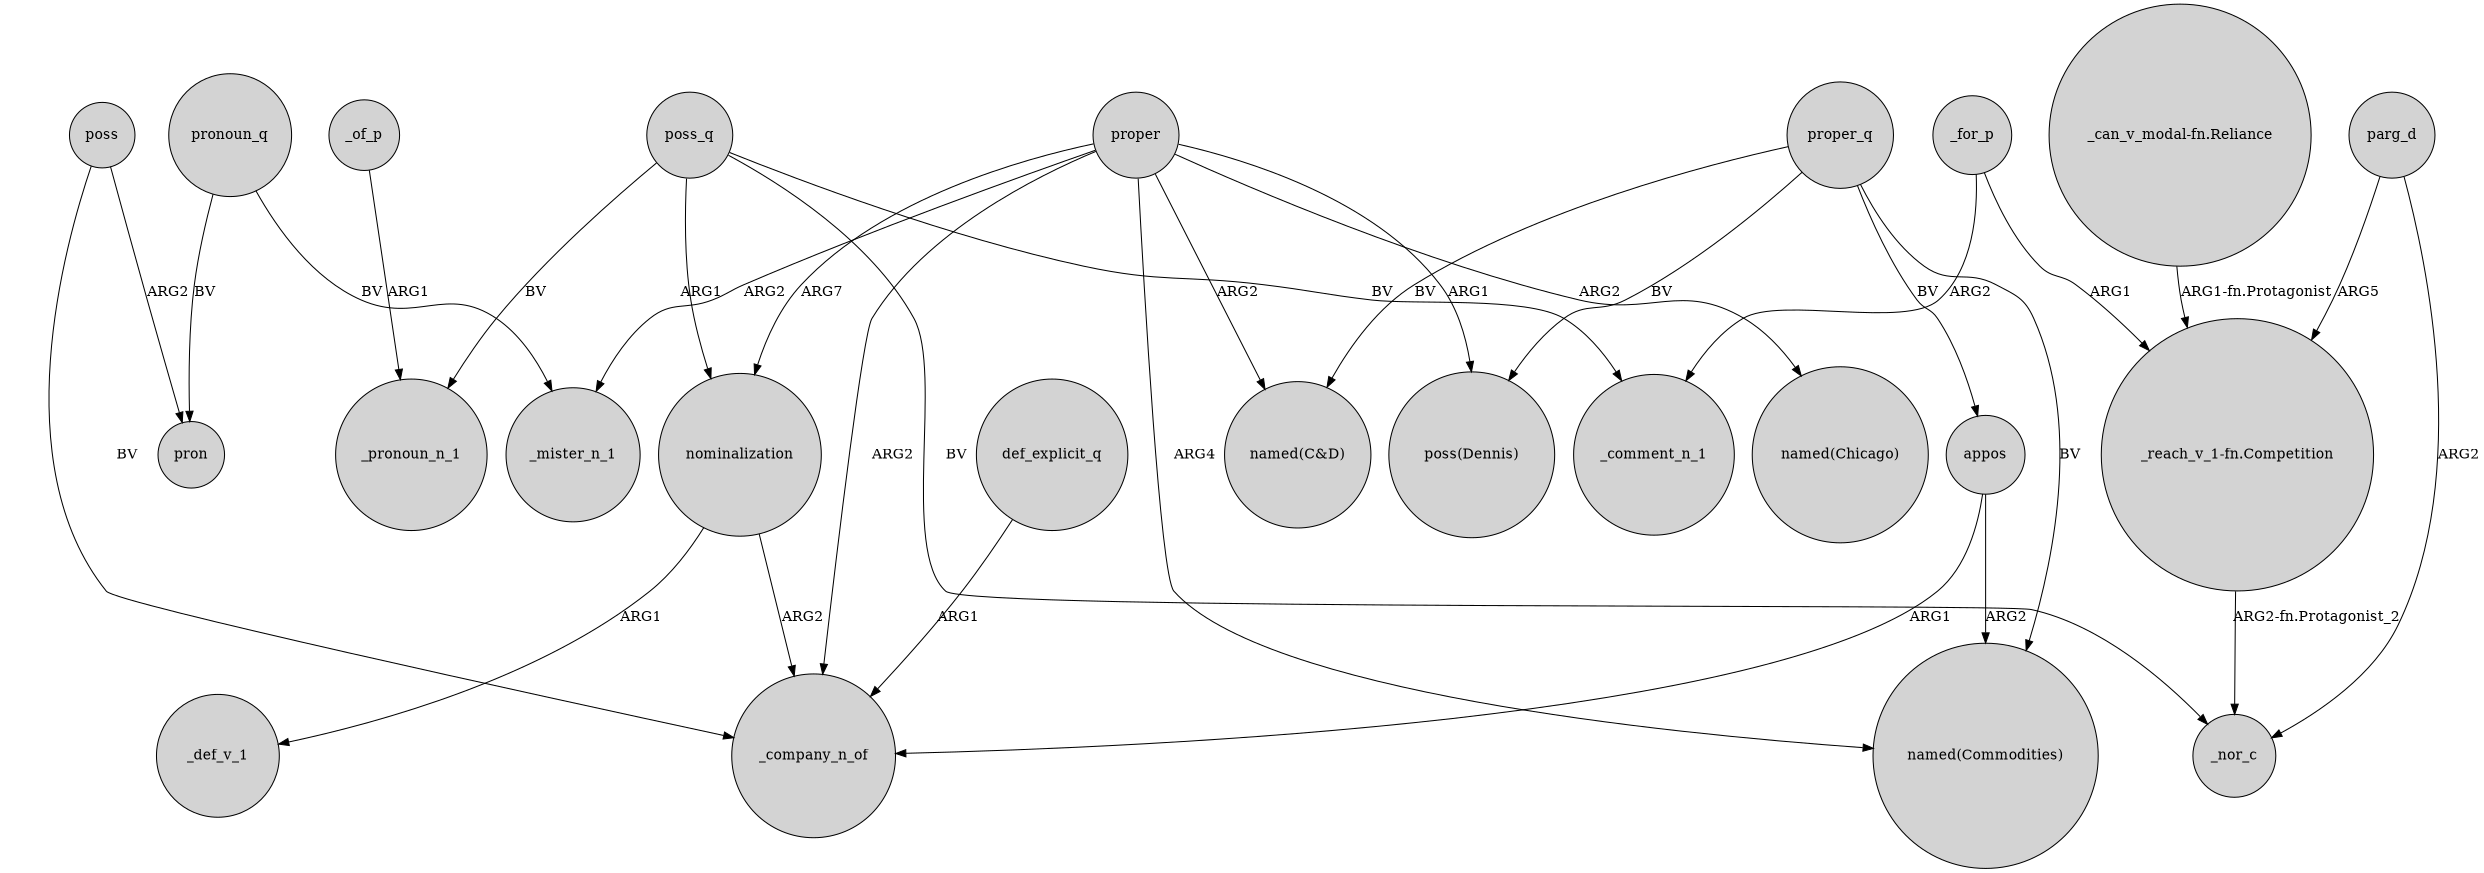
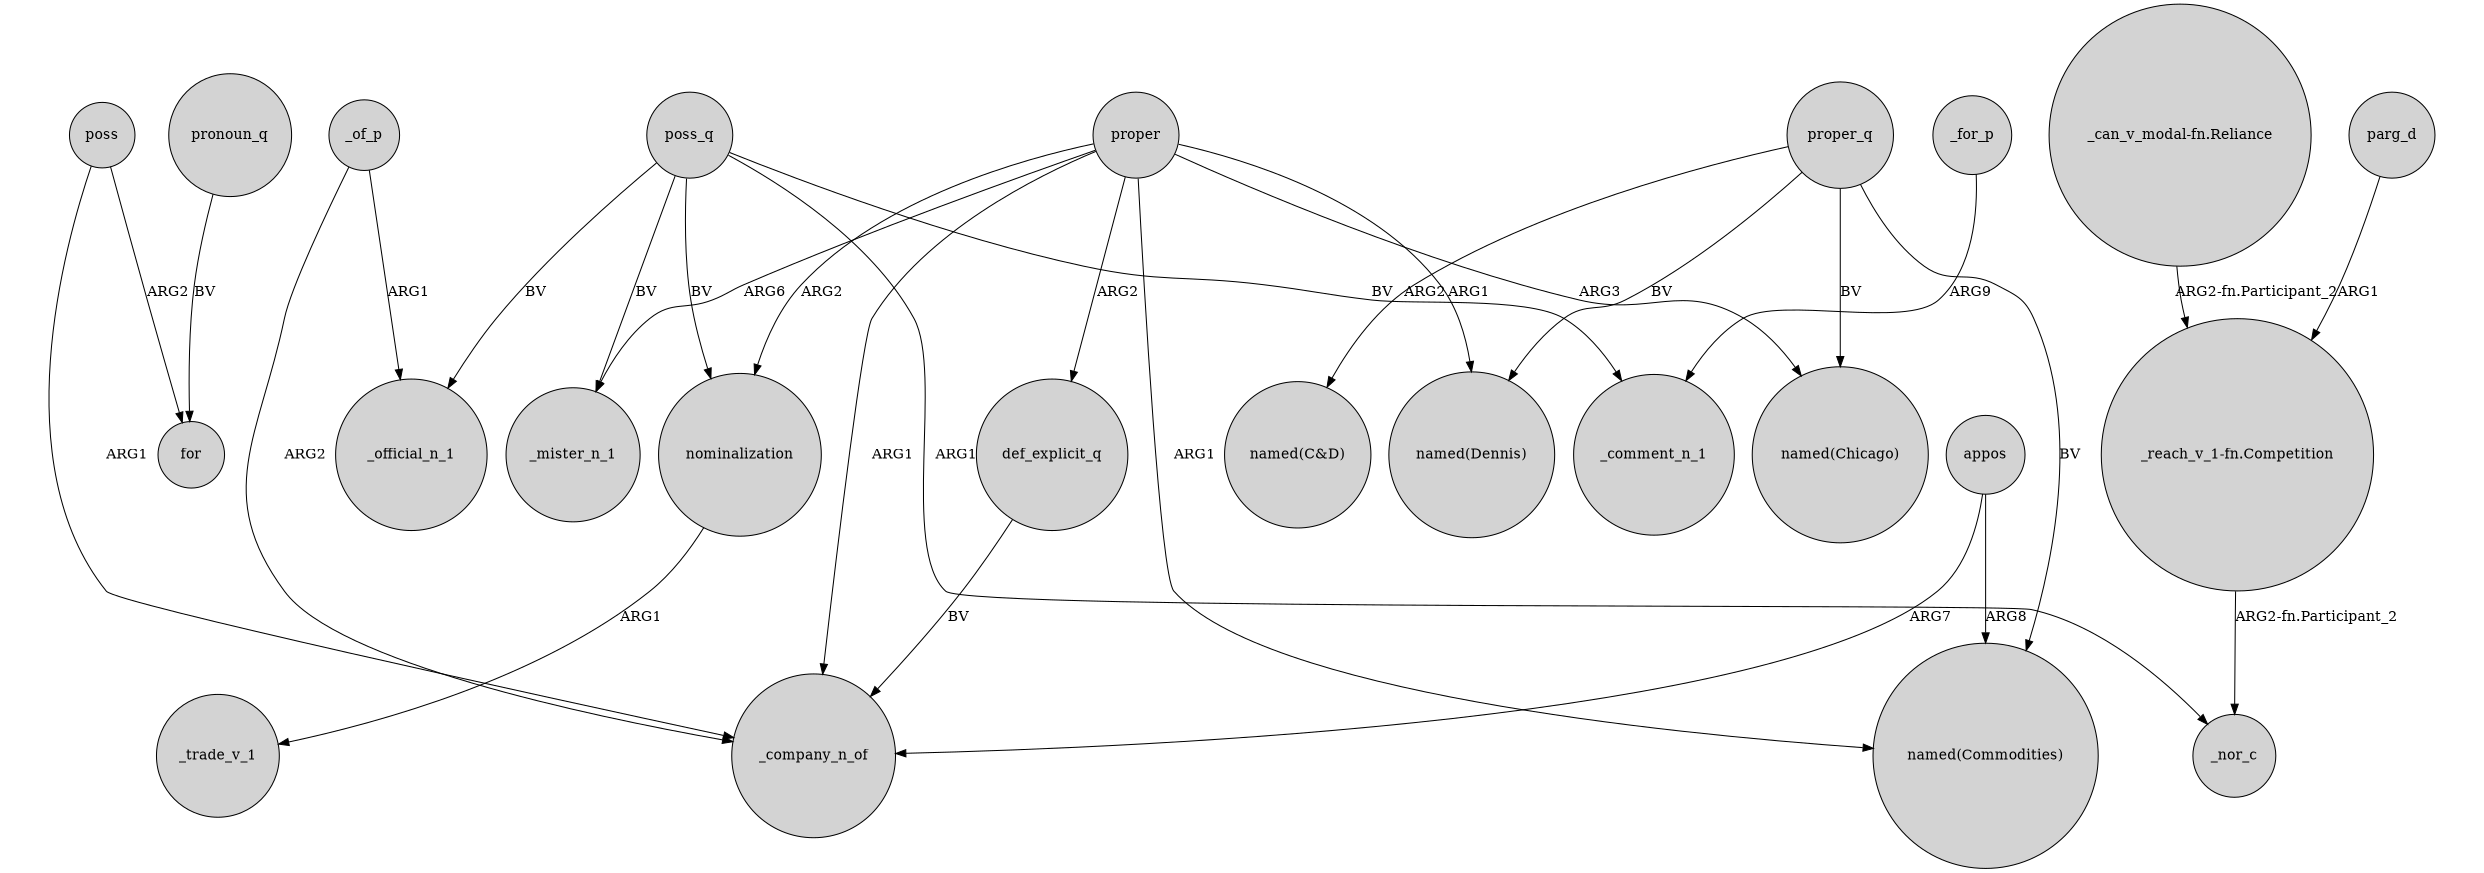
edge "proper" -> "named(C&D)": now "proper" -> "def_explicit_q"
edge "_for_p" -> "_reach_v_1-fn.Competition": removed, label "ARG1"
edge "poss_q" -> "nominalization": label "ARG1" -> "BV"
edge "proper" -> "_mister_n_1": label "ARG2" -> "ARG6"
edge "proper" -> "nominalization": label "ARG7" -> "ARG2"
edge "proper_q" -> "named(C&D)": label "BV" -> "ARG2"
edge "proper" -> "named(Chicago)": label "ARG2" -> "ARG3"
edge "_for_p" -> "_comment_n_1": label "ARG2" -> "ARG9"
edge "_can_v_modal-fn.Reliance" -> "_reach_v_1-fn.Competition": label "ARG1-fn.Protagonist" -> "ARG2-fn.Participant_2"
edge "parg_d" -> "_reach_v_1-fn.Competition": label "ARG5" -> "ARG1"
edge "proper_q" -> "appos": now "proper_q" -> "named(Chicago)"
edge "pronoun_q" -> "_mister_n_1": now "poss_q" -> "_mister_n_1"
edge "poss" -> "_company_n_of": label "BV" -> "ARG1"
node "pron": label "pron" -> "for"
node "_pronoun_n_1": label "_pronoun_n_1" -> "_official_n_1"
edge "proper" -> "_company_n_of": label "ARG2" -> "ARG1"
edge "poss_q" -> "_nor_c": label "BV" -> "ARG1"
edge "proper" -> "named(Commodities)": label "ARG4" -> "ARG1"
node "poss(Dennis)": label "poss(Dennis)" -> "named(Dennis)"
edge "parg_d" -> "_nor_c": removed, label "ARG2"
edge "nominalization" -> "_company_n_of": now "_of_p" -> "_company_n_of"
edge "def_explicit_q" -> "_company_n_of": label "ARG1" -> "BV"
edge "appos" -> "_company_n_of": label "ARG1" -> "ARG7"
edge "appos" -> "named(Commodities)": label "ARG2" -> "ARG8"
edge "_reach_v_1-fn.Competition" -> "_nor_c": label "ARG2-fn.Protagonist_2" -> "ARG2-fn.Participant_2"
node "_def_v_1": label "_def_v_1" -> "_trade_v_1"
